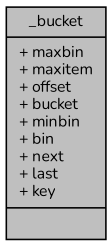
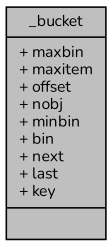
node "_bucket": text "+ bucket" -> "+ nobj"
